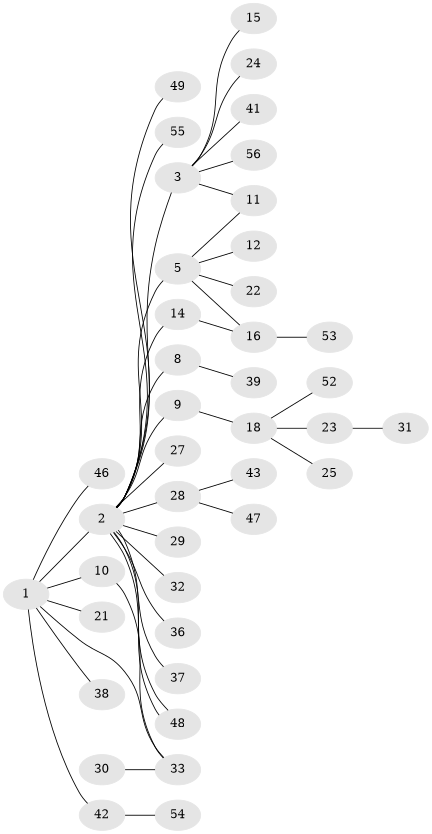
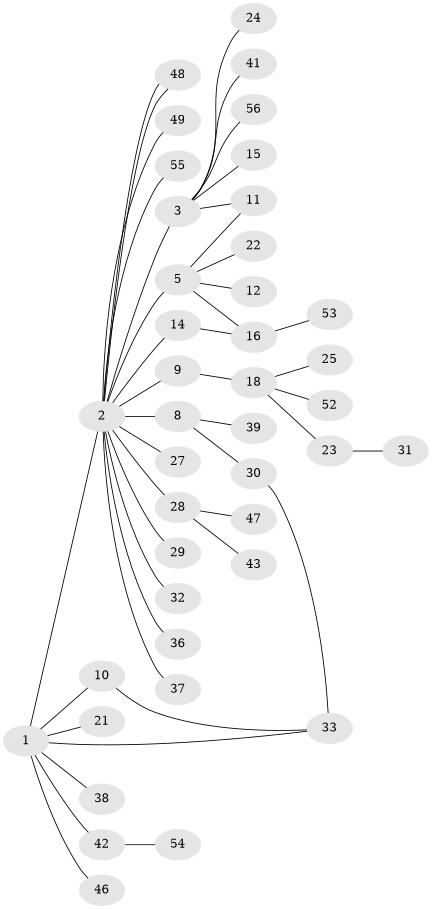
edge "8" -- "30": added
